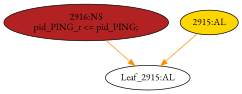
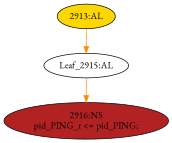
node "2915:AL": label "2915:AL" -> "2913:AL"
edge "2916:NS pid_PING_r <= pid_PING;" -> "Leaf_2915:AL": reversed
